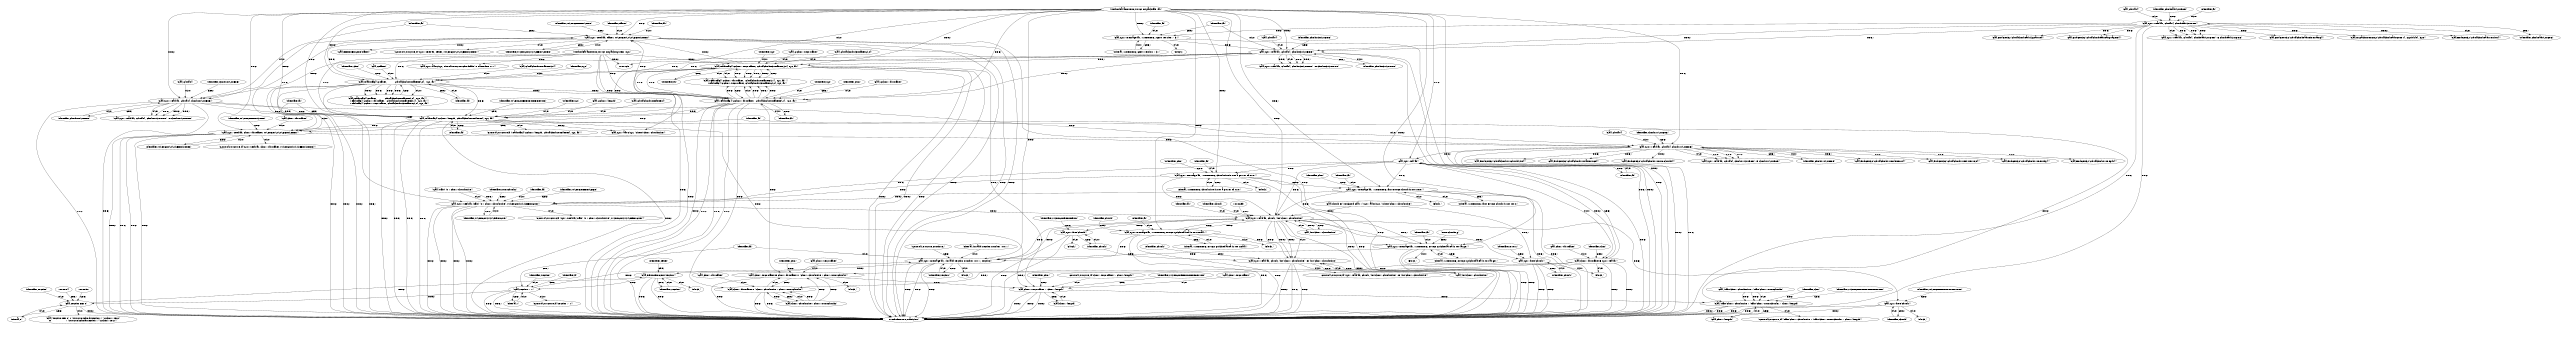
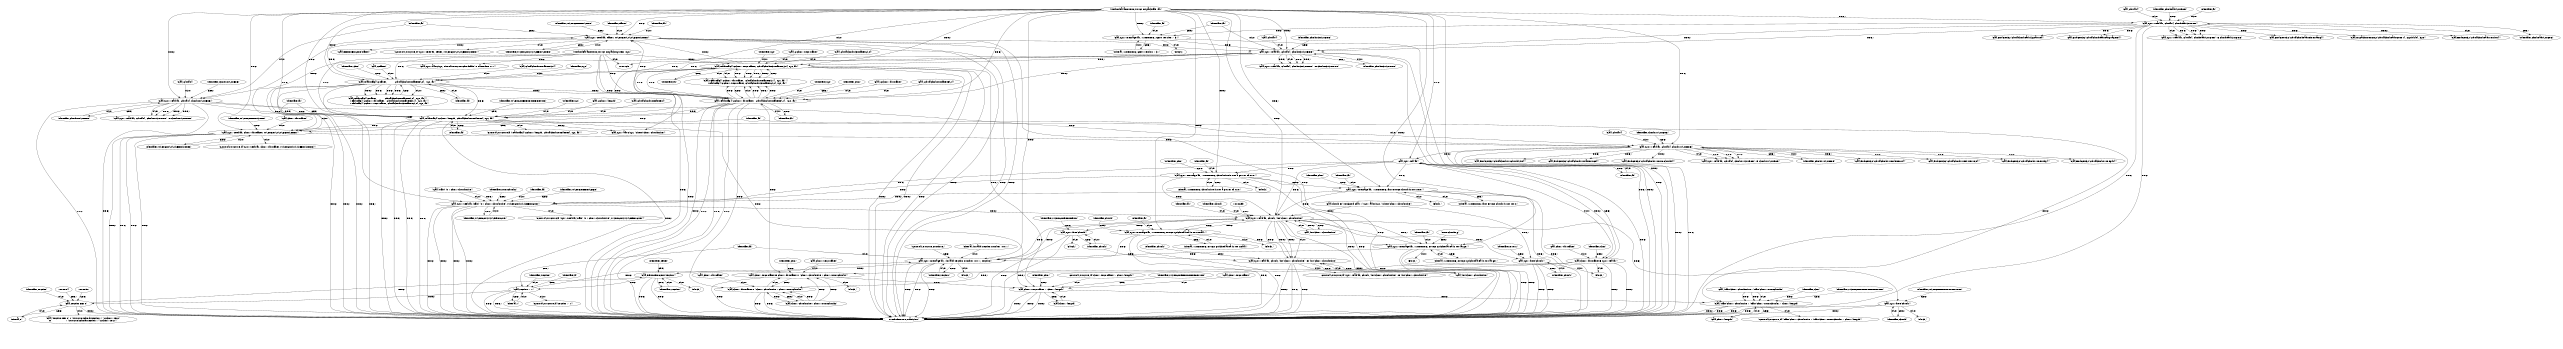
edge "(MethodParameterIn,struct mspack_file *fh)" -> "(Call,sys->read(fh, &buf[0], chmhead_SIZEOF))": added, label "DDG:"
edge "(Call,sys->seek(fh, offset, MSPACK_SYS_SEEK_START))" -> "(Call,sys->read(fh, &buf[0], chmhs0_SIZEOF))": now "(Call,sys->seek(fh, offset, MSPACK_SYS_SEEK_START))" -> "(Call,sys->read(fh, &buf[0], chmhst3_SIZEOF))"
edge "(MethodParameterIn,struct mspack_system *sys)" -> "1000125": label "DDG: " -> "AST: "
node "(Call,&buf[chmhst_OffsetHS1])": added
